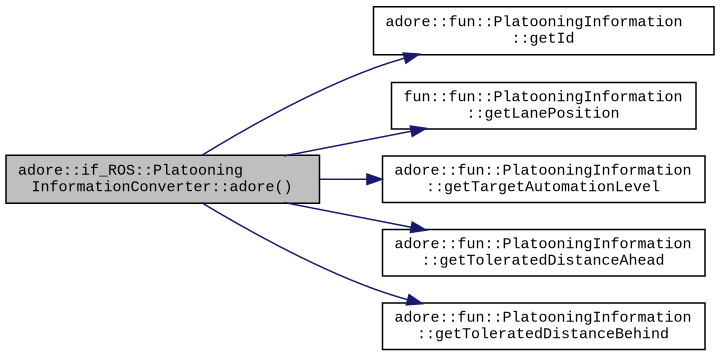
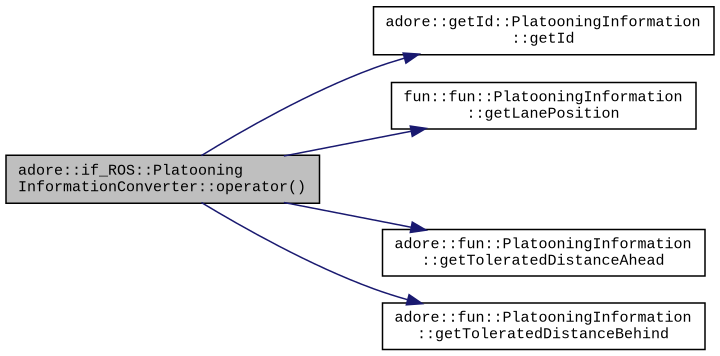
node "adore::fun::PlatooningInformation ::getId": label "adore::fun::PlatooningInformation ::getId" -> "adore::getId::PlatooningInformation ::getId"
node "adore::if_ROS::Platooning InformationConverter::adore()": label "adore::if_ROS::Platooning InformationConverter::adore()" -> "adore::if_ROS::Platooning InformationConverter::operator()"
node "adore::fun::PlatooningInformation ::getTargetAutomationLevel": removed
